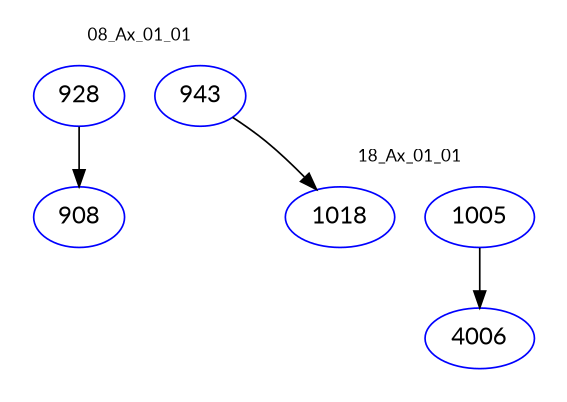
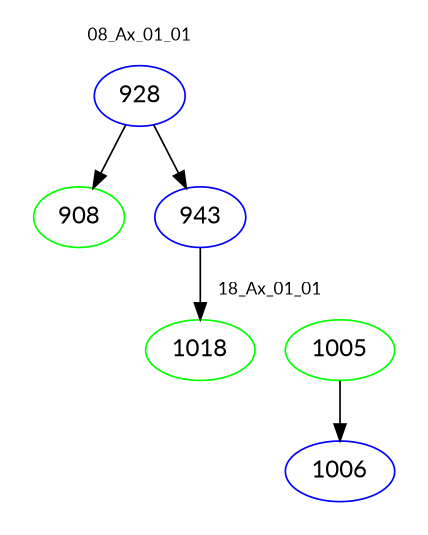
edge "928" -> "943": added
node "908": color blue -> green
node "1018": color blue -> green
node "1005": color blue -> green
node "4006": label "4006" -> "1006"
